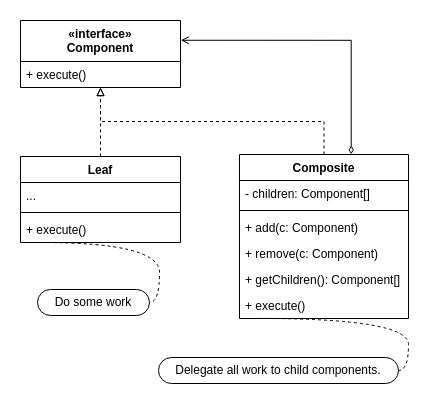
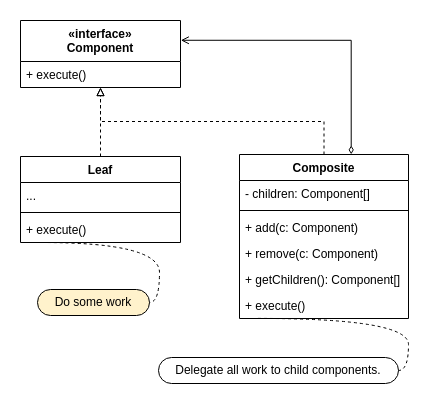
node "Do some work": fillcolor #ffffff -> #fff2cc
